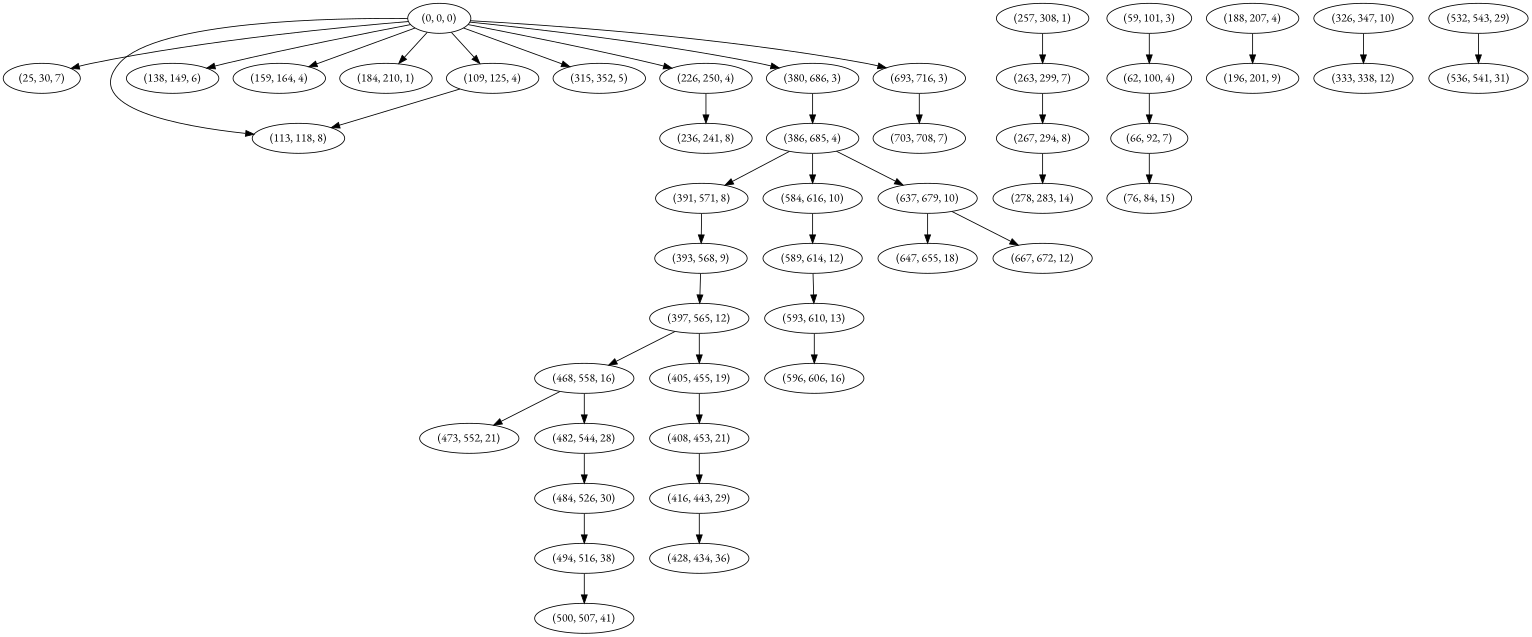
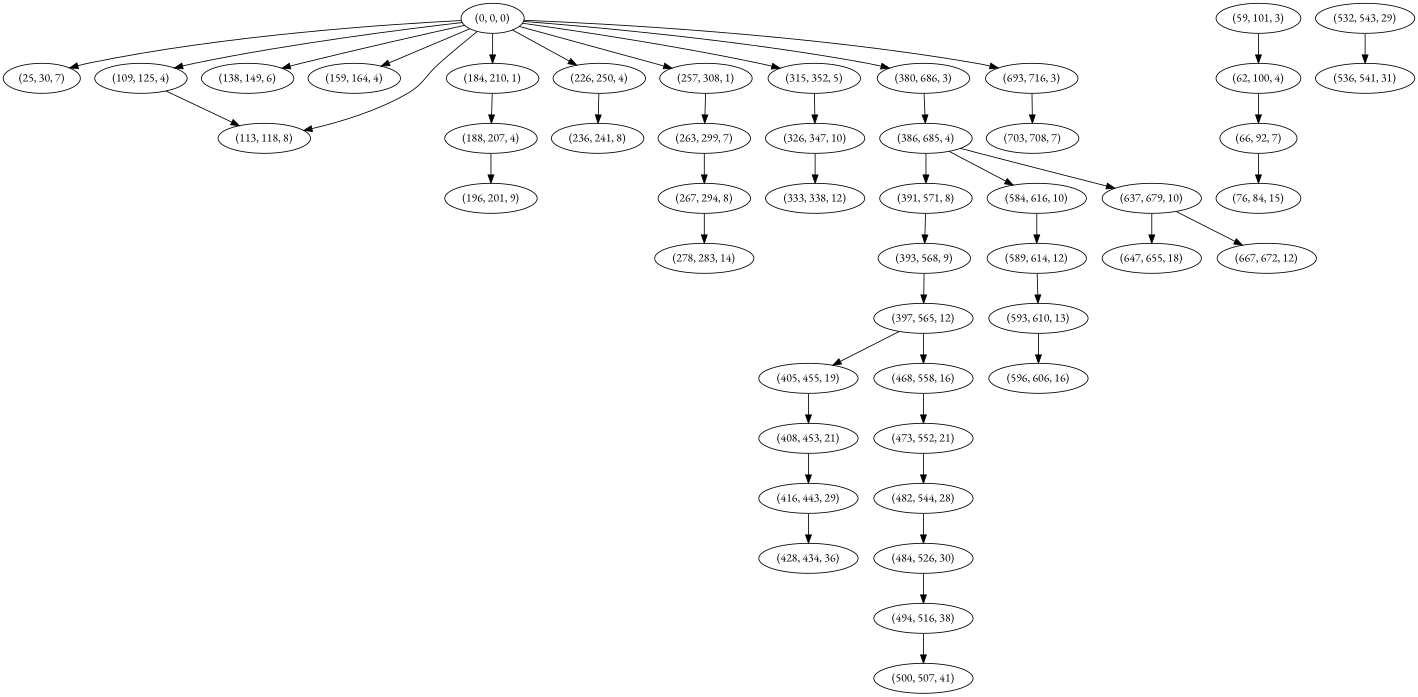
edge "(0, 0, 0)" -> "(257, 308, 1)": added
edge "(184, 210, 1)" -> "(188, 207, 4)": added
edge "(315, 352, 5)" -> "(326, 347, 10)": added
edge "(468, 558, 16)" -> "(482, 544, 28)": now "(473, 552, 21)" -> "(482, 544, 28)"
